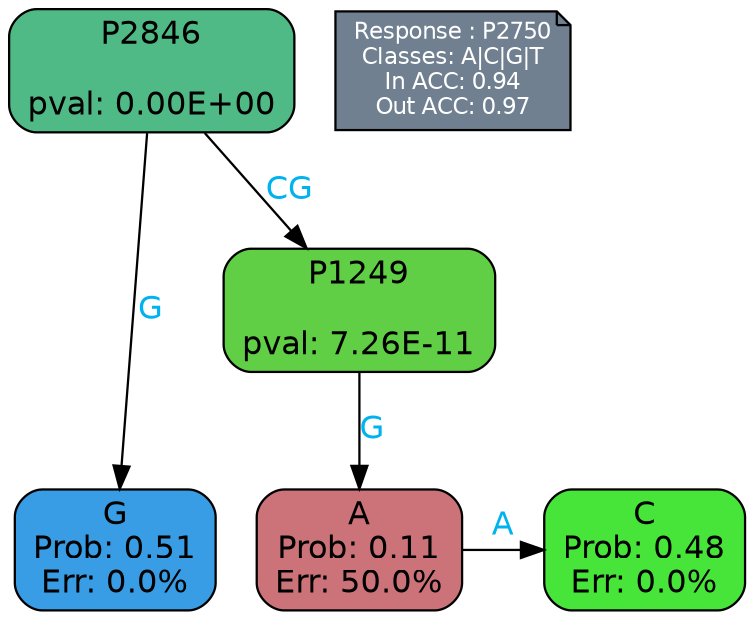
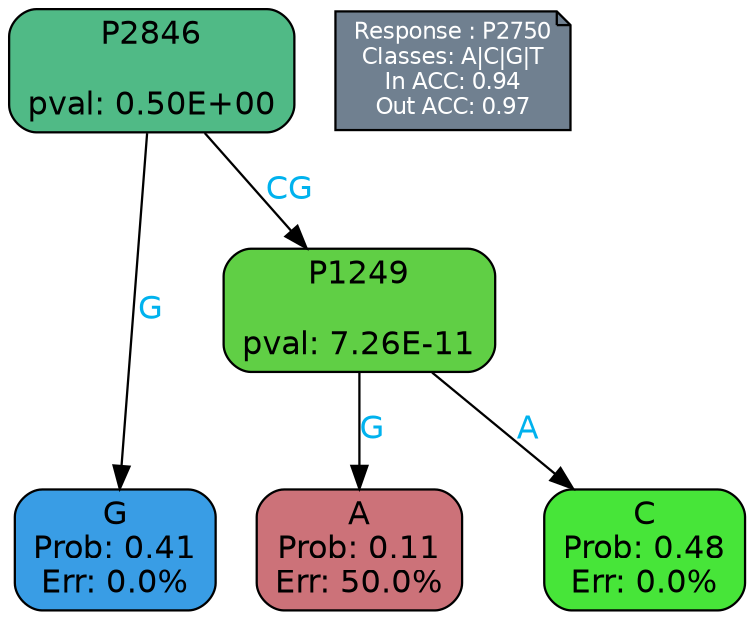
node "P2846 pval: 0.00E+00": label "P2846 pval: 0.00E+00" -> "P2846 pval: 0.50E+00"
node "G Prob: 0.51 Err: 0.0%": label "G Prob: 0.51 Err: 0.0%" -> "G Prob: 0.41 Err: 0.0%"
edge "A Prob: 0.11 Err: 50.0%" -> "C Prob: 0.48 Err: 0.0%": now "P1249 pval: 7.26E-11" -> "C Prob: 0.48 Err: 0.0%"
